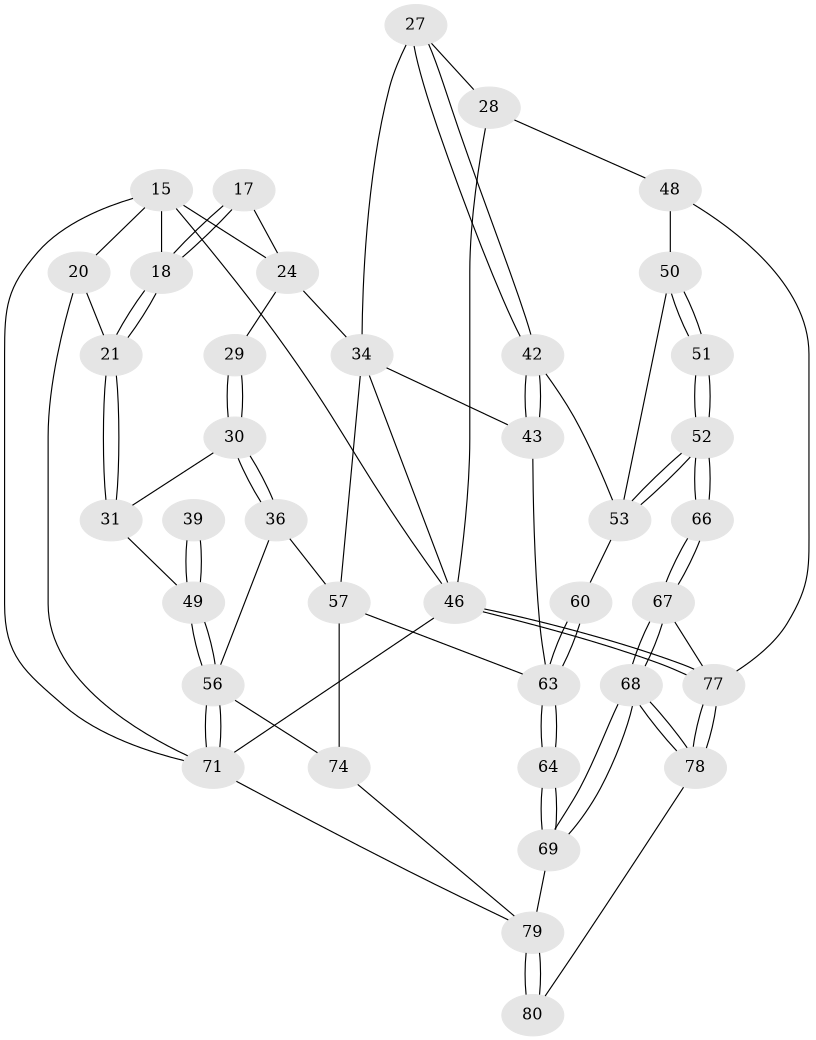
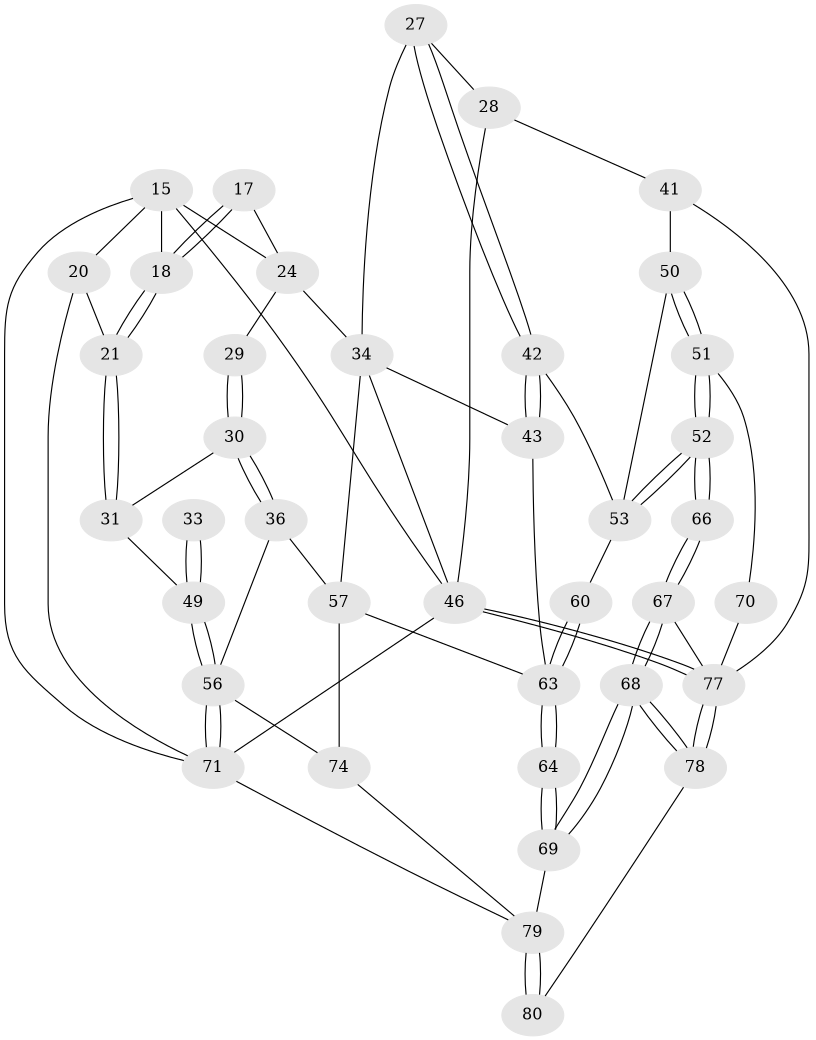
node "48": label "48" -> "41"
node "39": label "39" -> "33"
node "70": added
